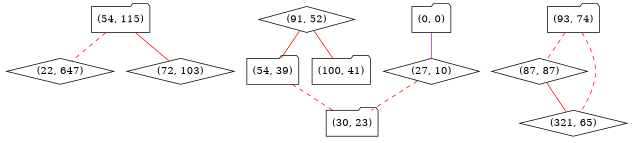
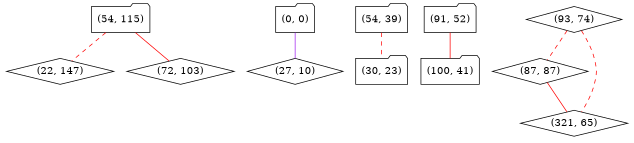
node "(91, 52)": shape diamond -> folder
node "(93, 74)": shape folder -> diamond
edge "(91, 52)" -- "(54, 39)": removed
node "(22, 647)": label "(22, 647)" -> "(22, 147)"
edge "(27, 10)" -- "(30, 23)": removed
